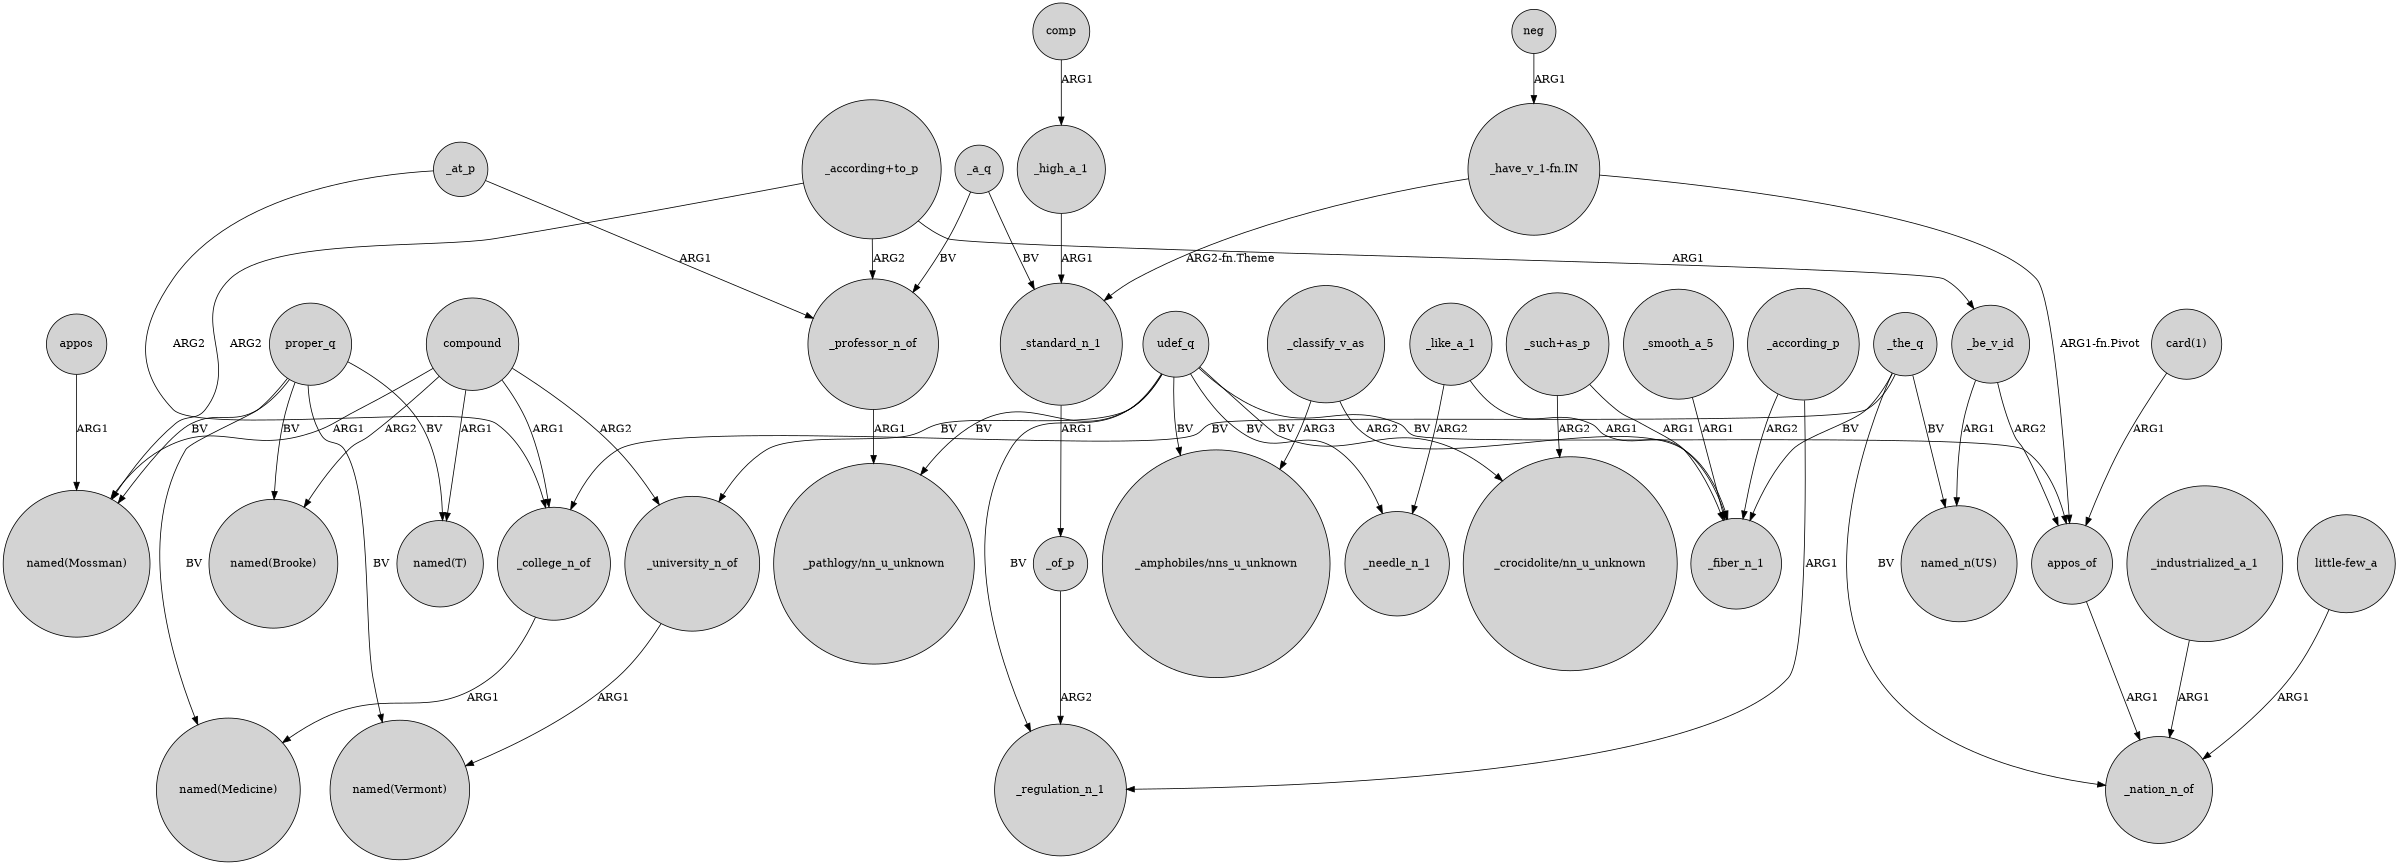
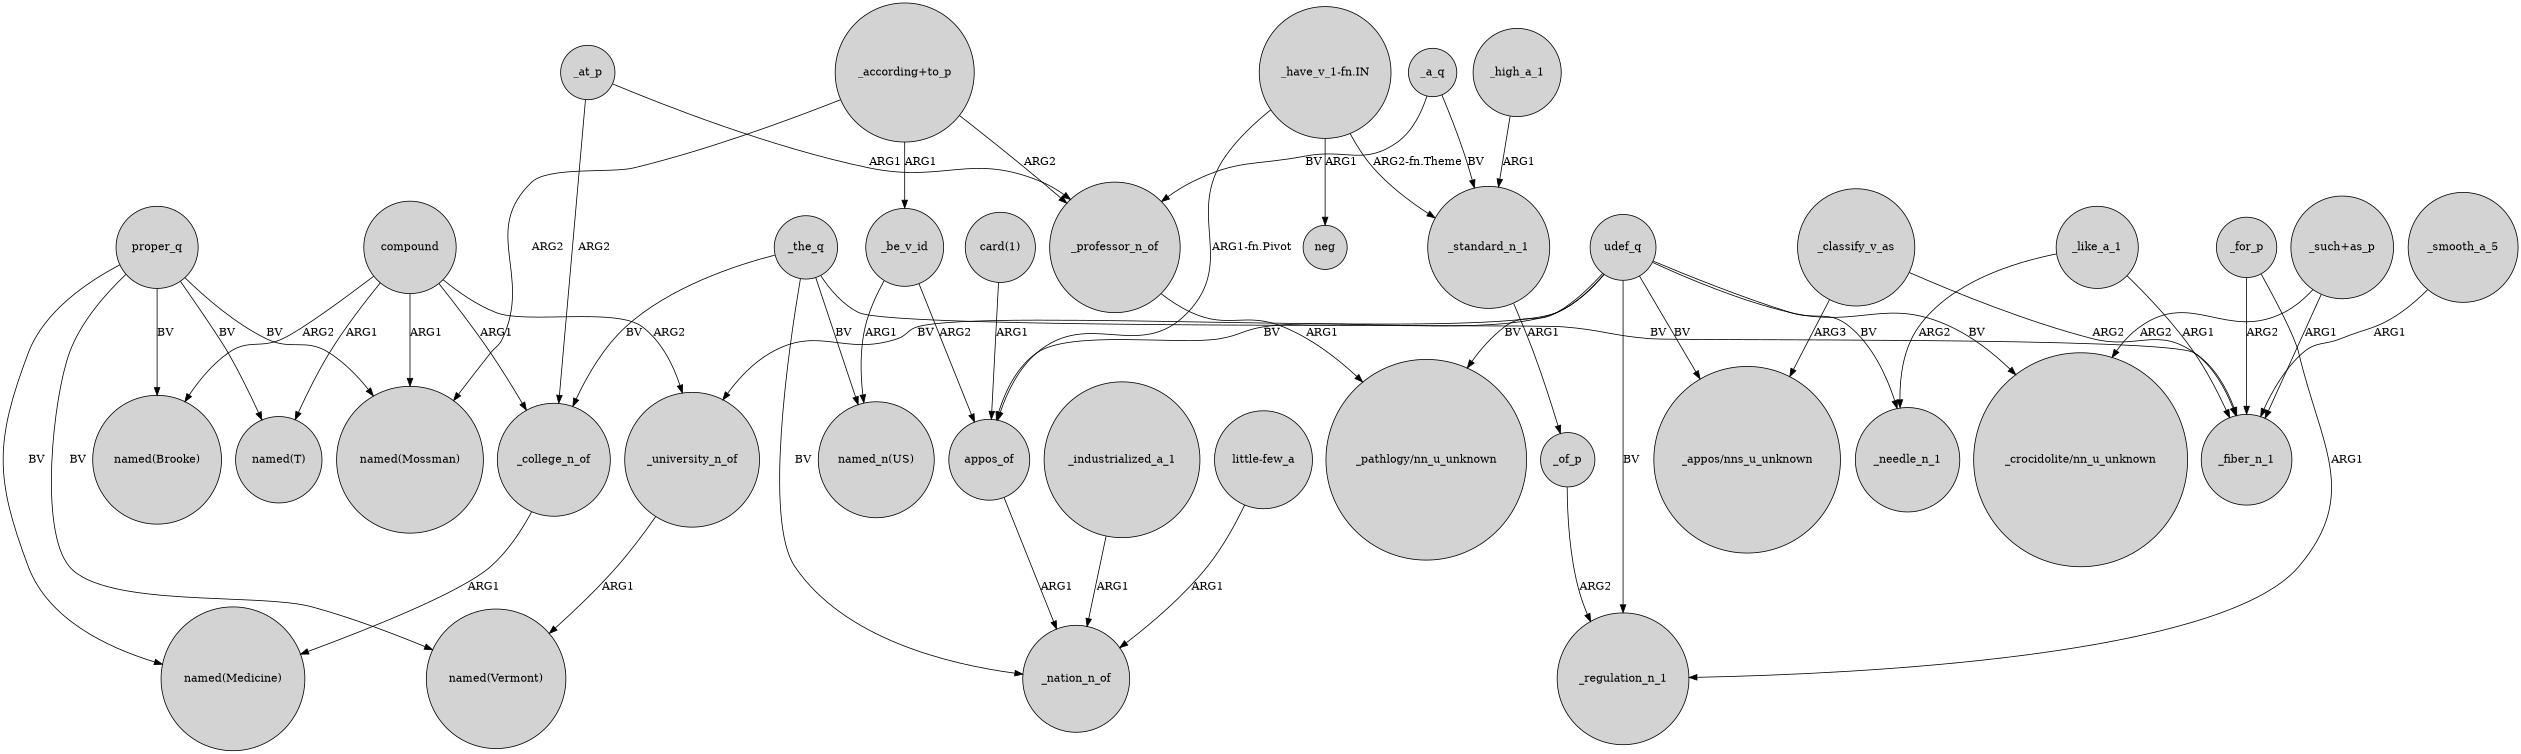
node "comp": removed
edge "neg" -> "_have_v_1-fn.IN": reversed
node "appos": removed
node "_according_p": label "_according_p" -> "_for_p"
node "_amphobiles/nns_u_unknown": label "_amphobiles/nns_u_unknown" -> "_appos/nns_u_unknown"
